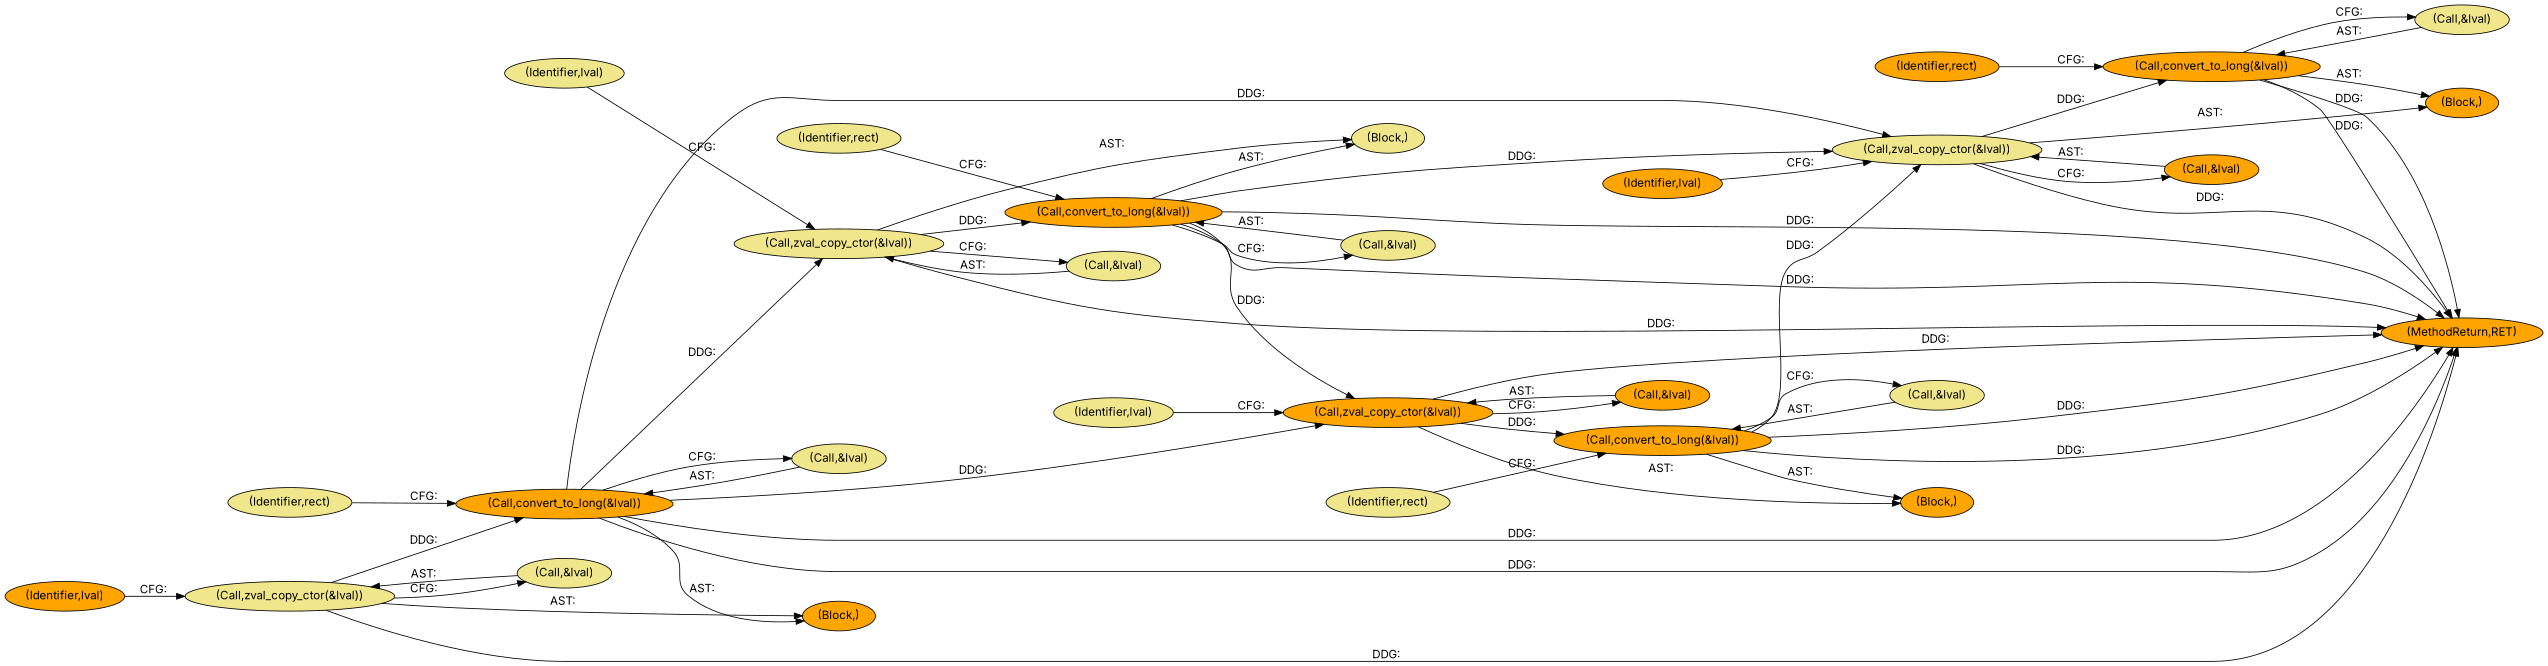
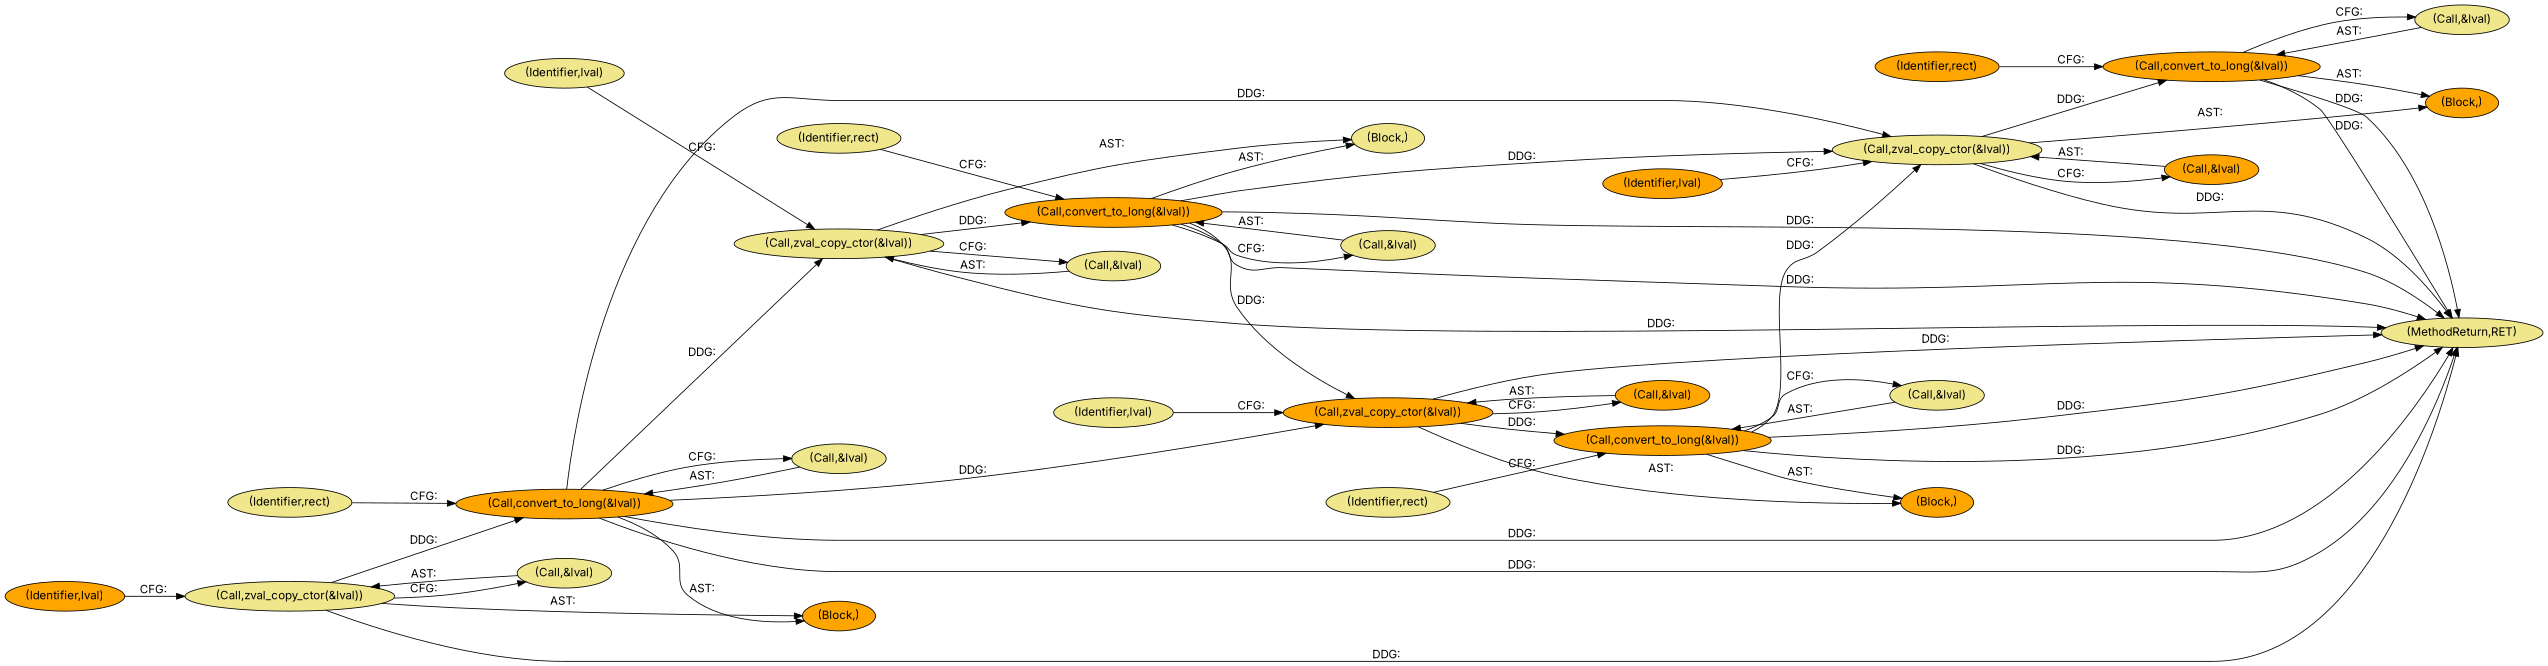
node "(MethodReturn,RET)": fillcolor orange -> khaki
